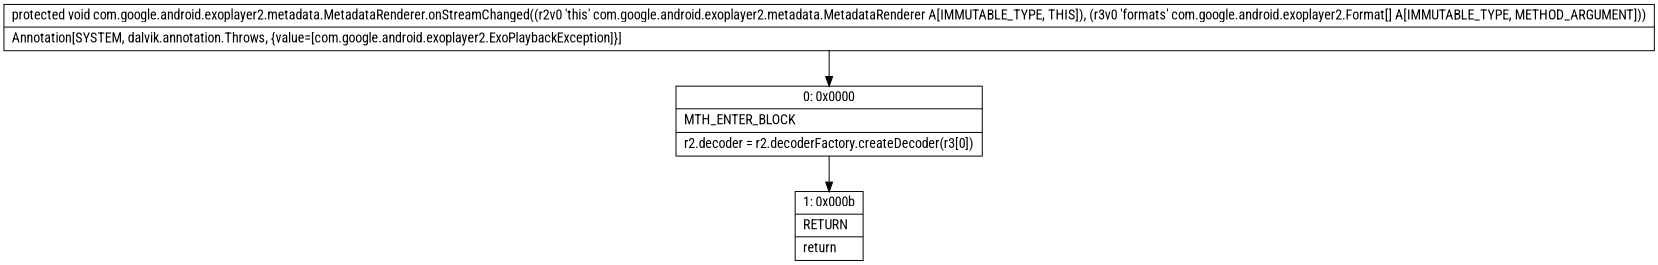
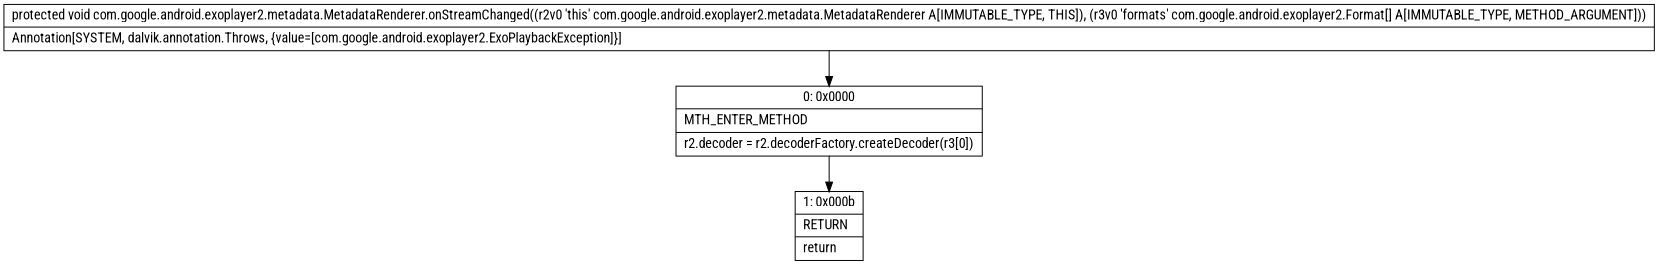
node "0: 0x0000": text "MTH_ENTER_BLOCK" -> "MTH_ENTER_METHOD"
